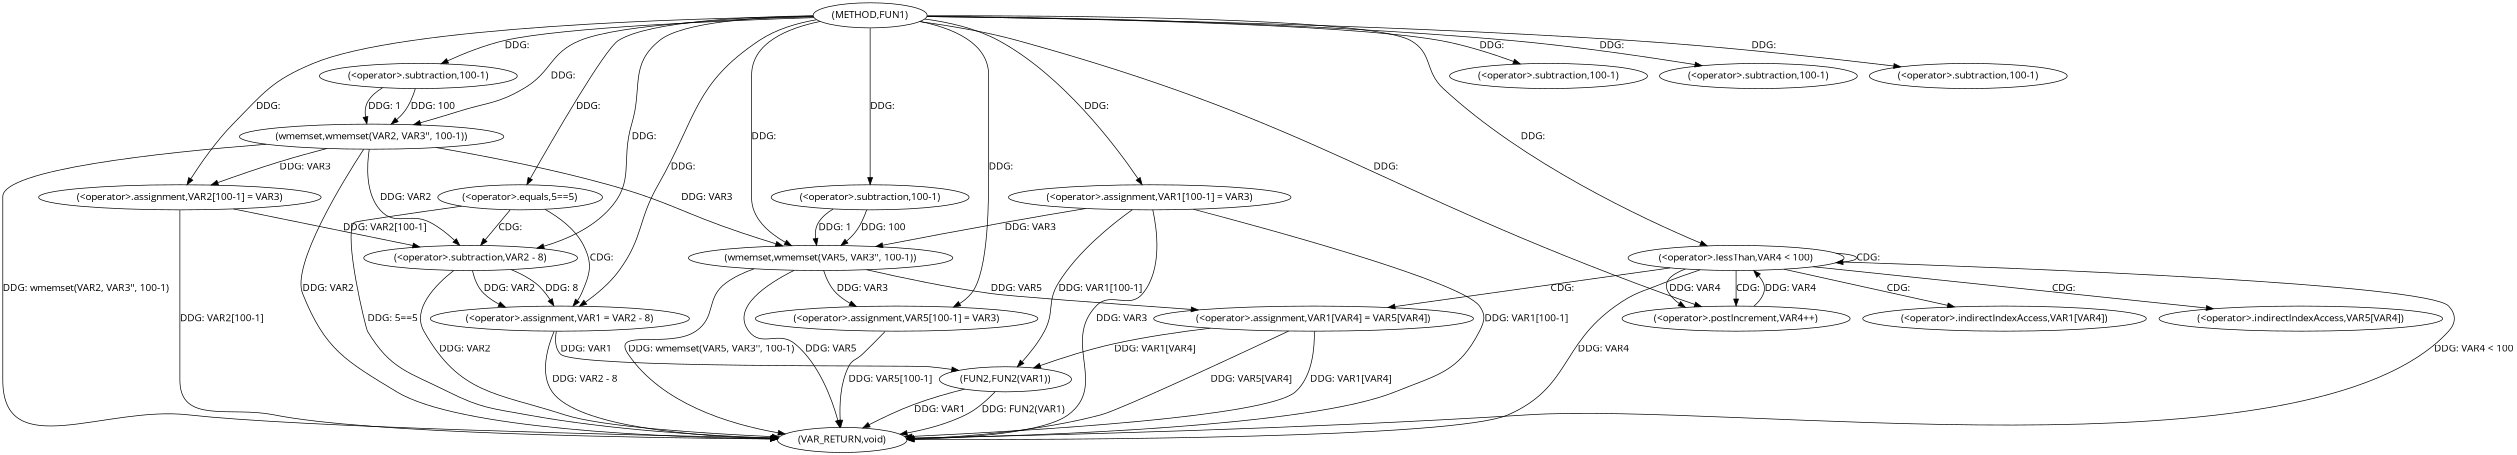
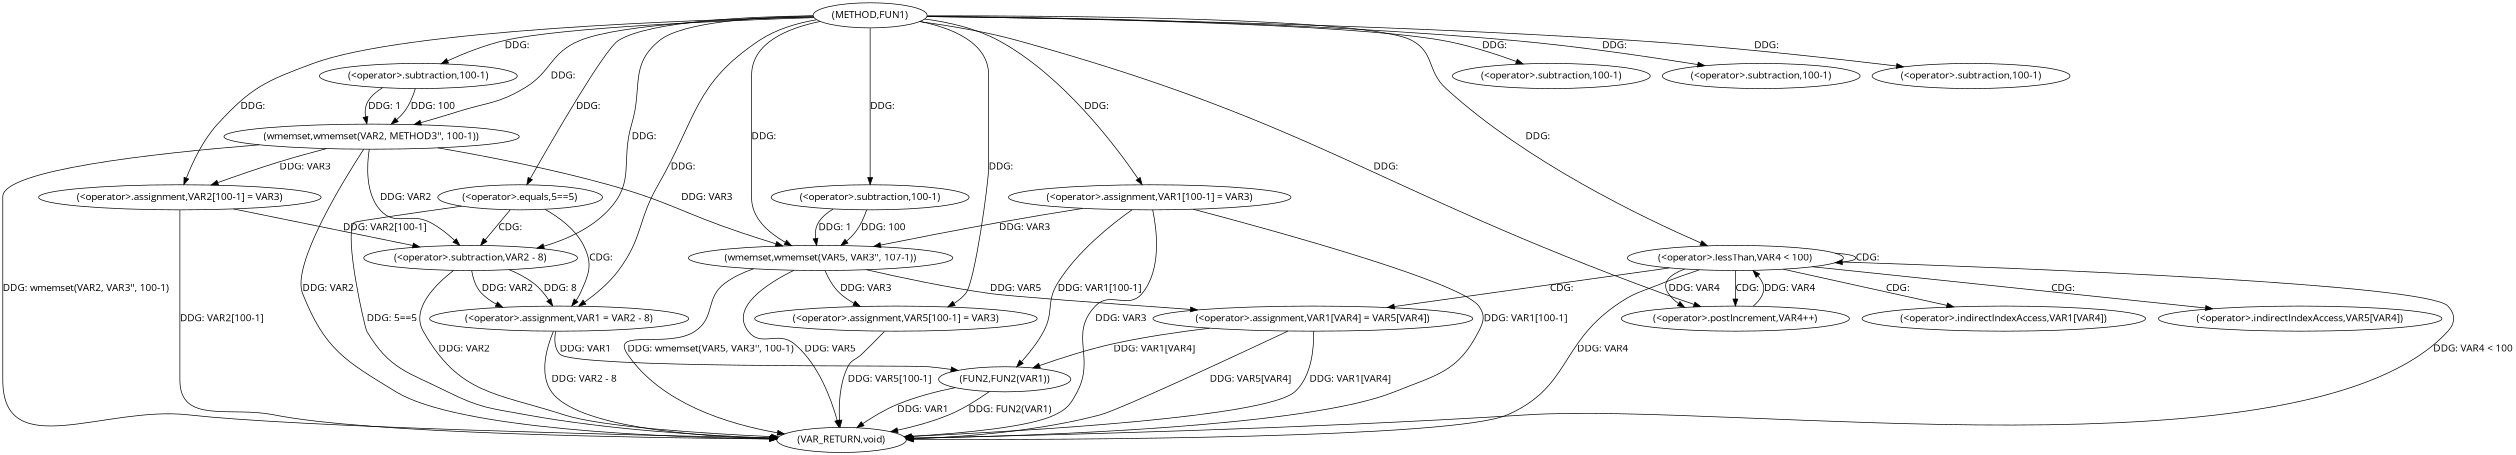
node "(wmemset,wmemset(VAR2, VAR3'', 100-1))": label "(wmemset,wmemset(VAR2, VAR3'', 100-1))" -> "(wmemset,wmemset(VAR2, METHOD3'', 100-1))"
node "(wmemset,wmemset(VAR5, VAR3'', 100-1))": label "(wmemset,wmemset(VAR5, VAR3'', 100-1))" -> "(wmemset,wmemset(VAR5, VAR3'', 107-1))"
